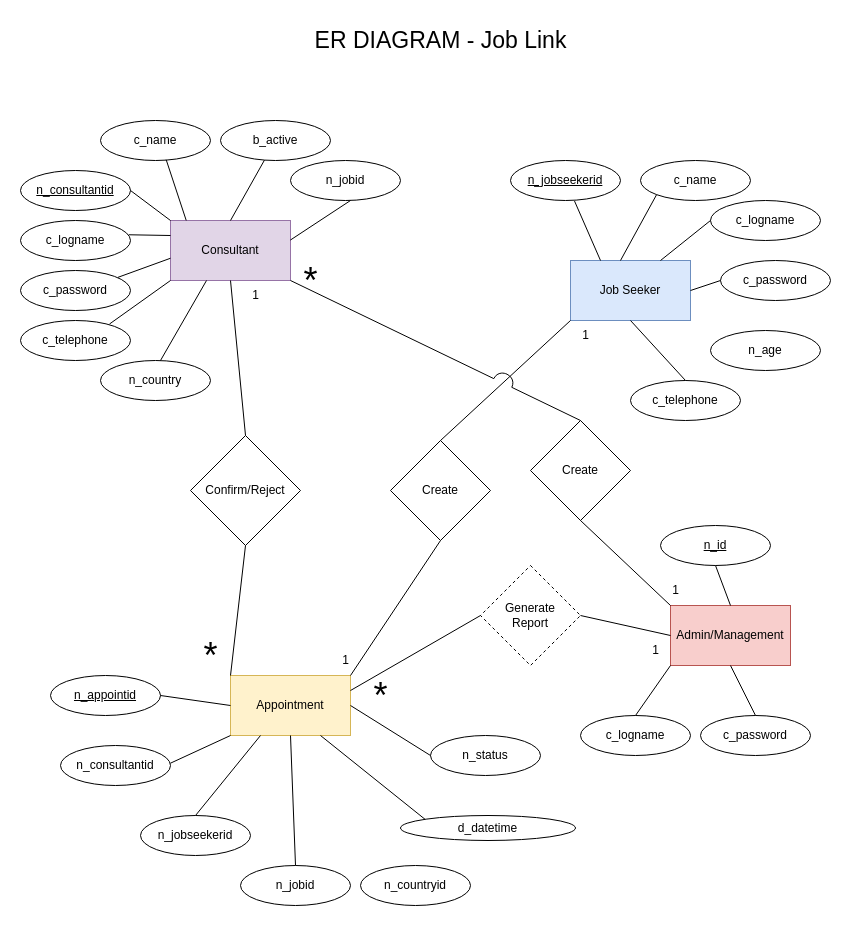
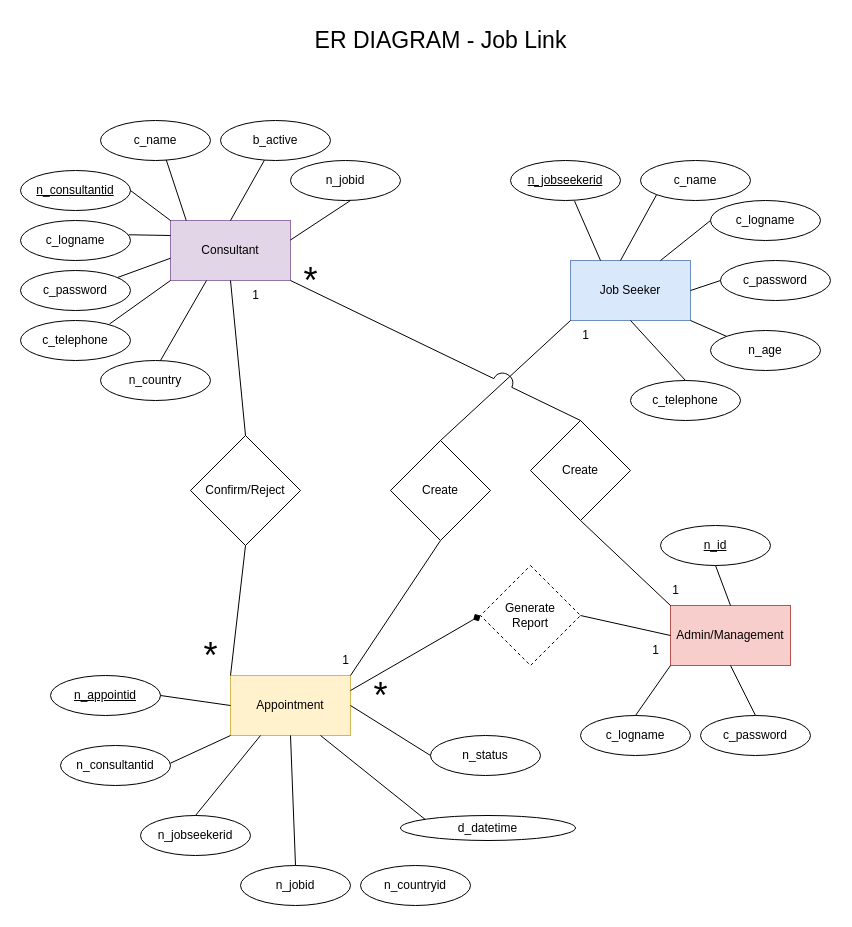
edge "Job Seeker" -- "n_age": added
edge "Generate Report" -- "Appointment": arrowhead none -> diamond
